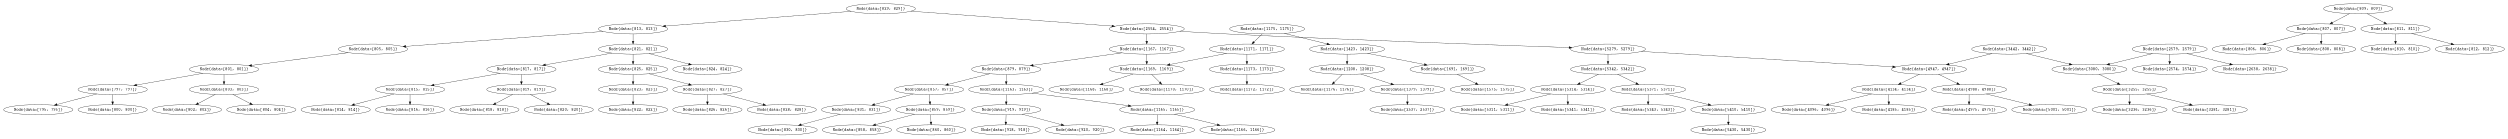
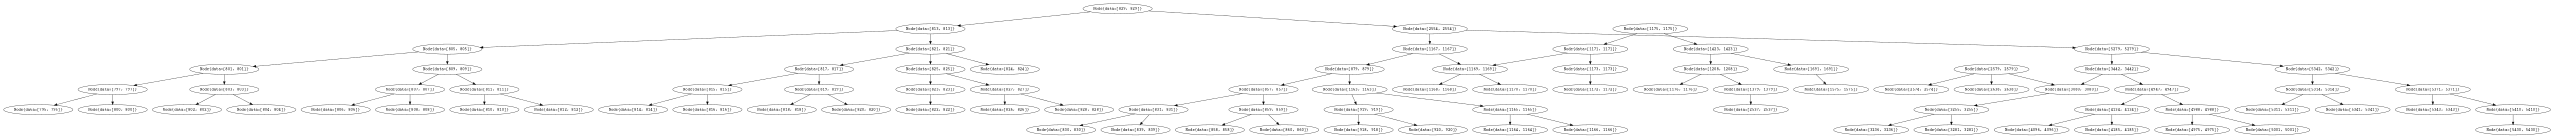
edge "Node{data=[805, 805]}" -> "Node{data=[809, 809]}": added
edge "Node{data=[5279, 5279]}" -> "Node{data=[4947, 4947]}": now "Node{data=[5279, 5279]}" -> "Node{data=[3442, 3442]}"
node "Node{data=[839, 839]}": added
